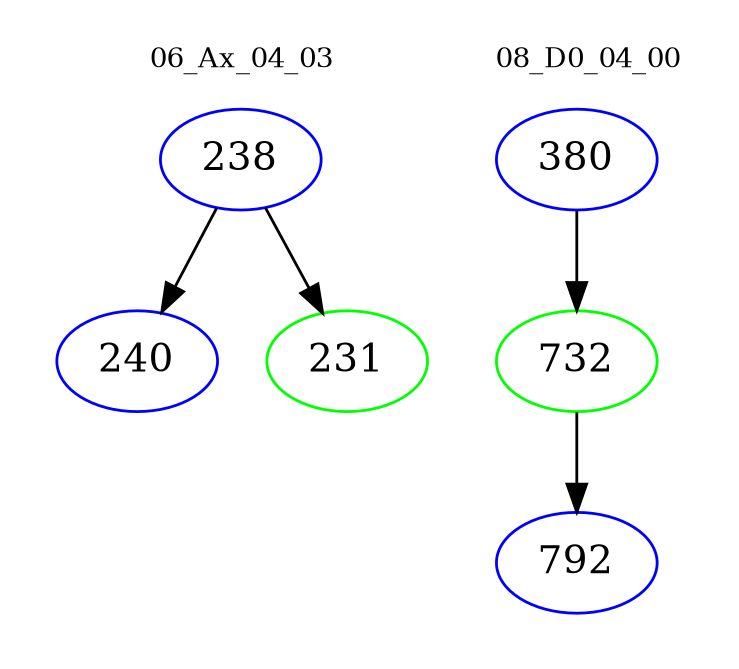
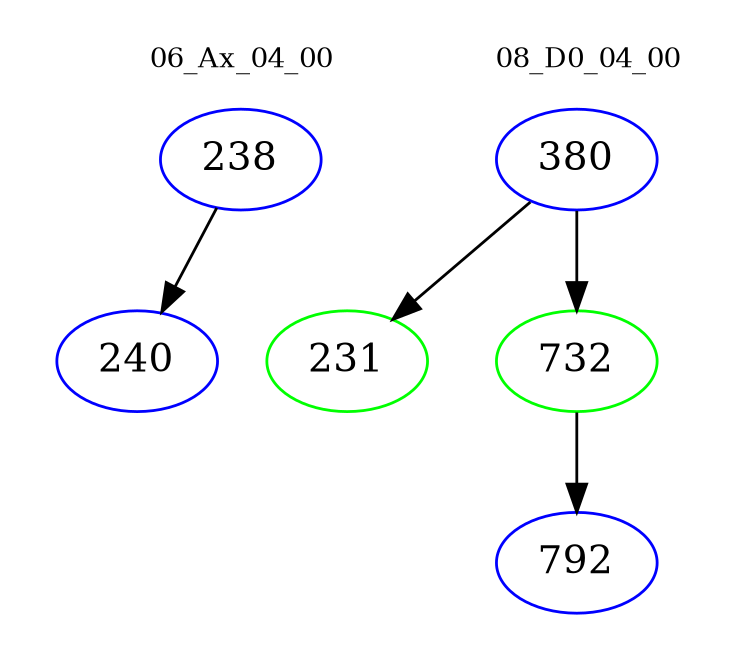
cluster "06_Ax_04_03": label "06_Ax_04_03" -> "06_Ax_04_00"
edge "238" -> "231": now "380" -> "231"
